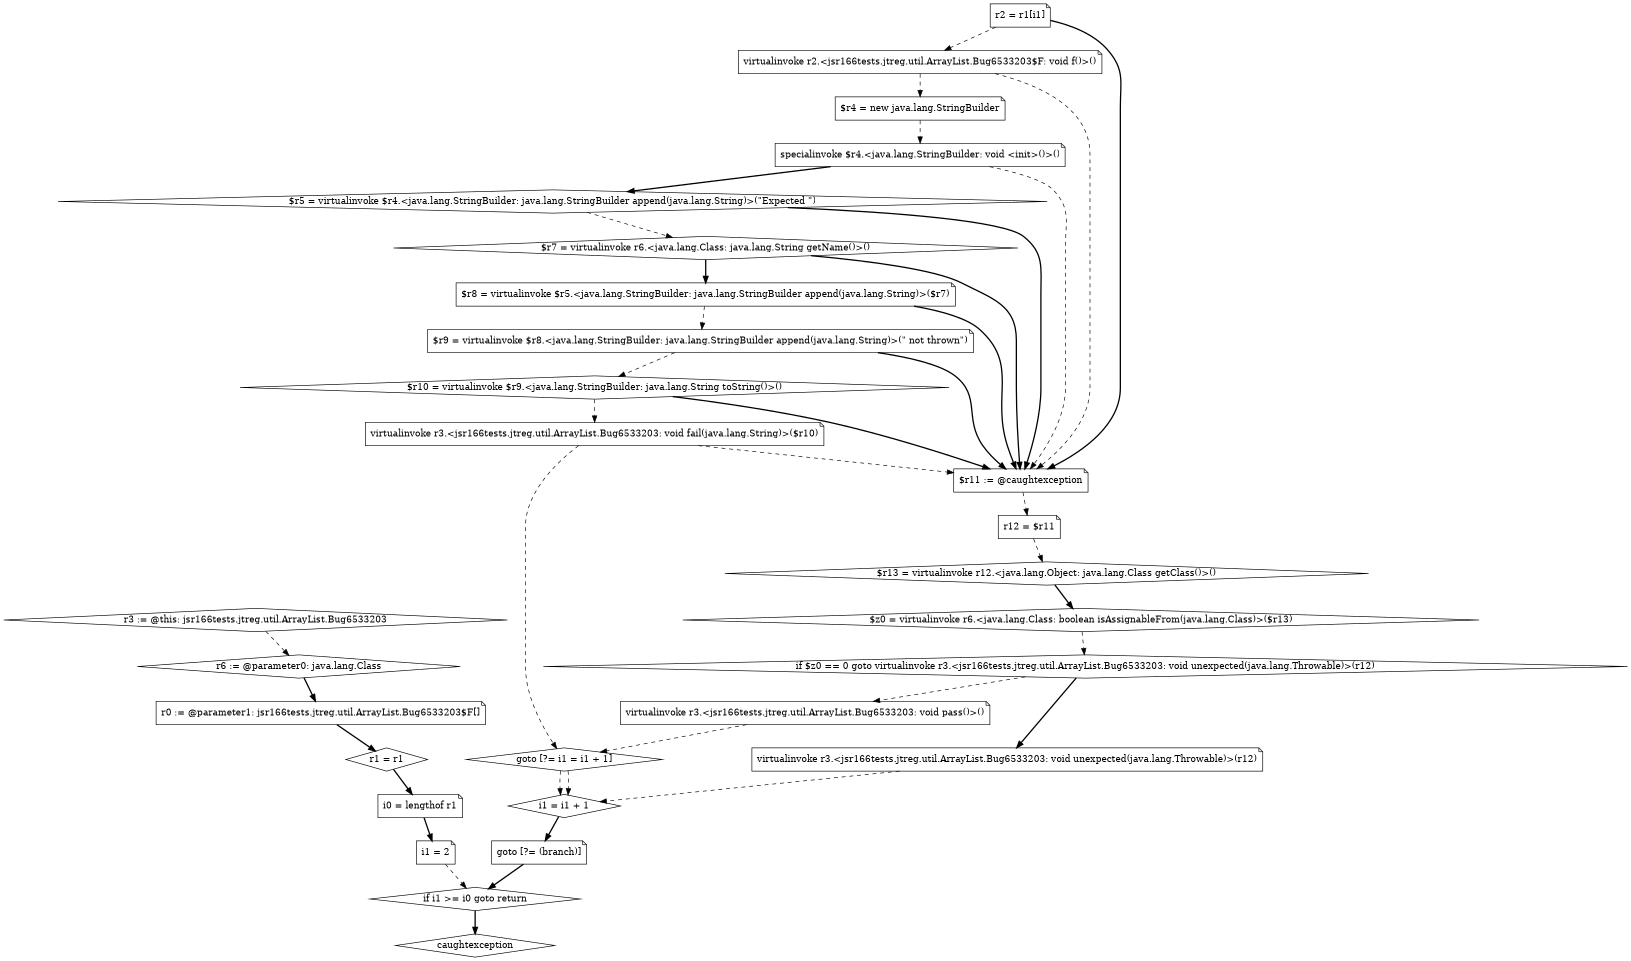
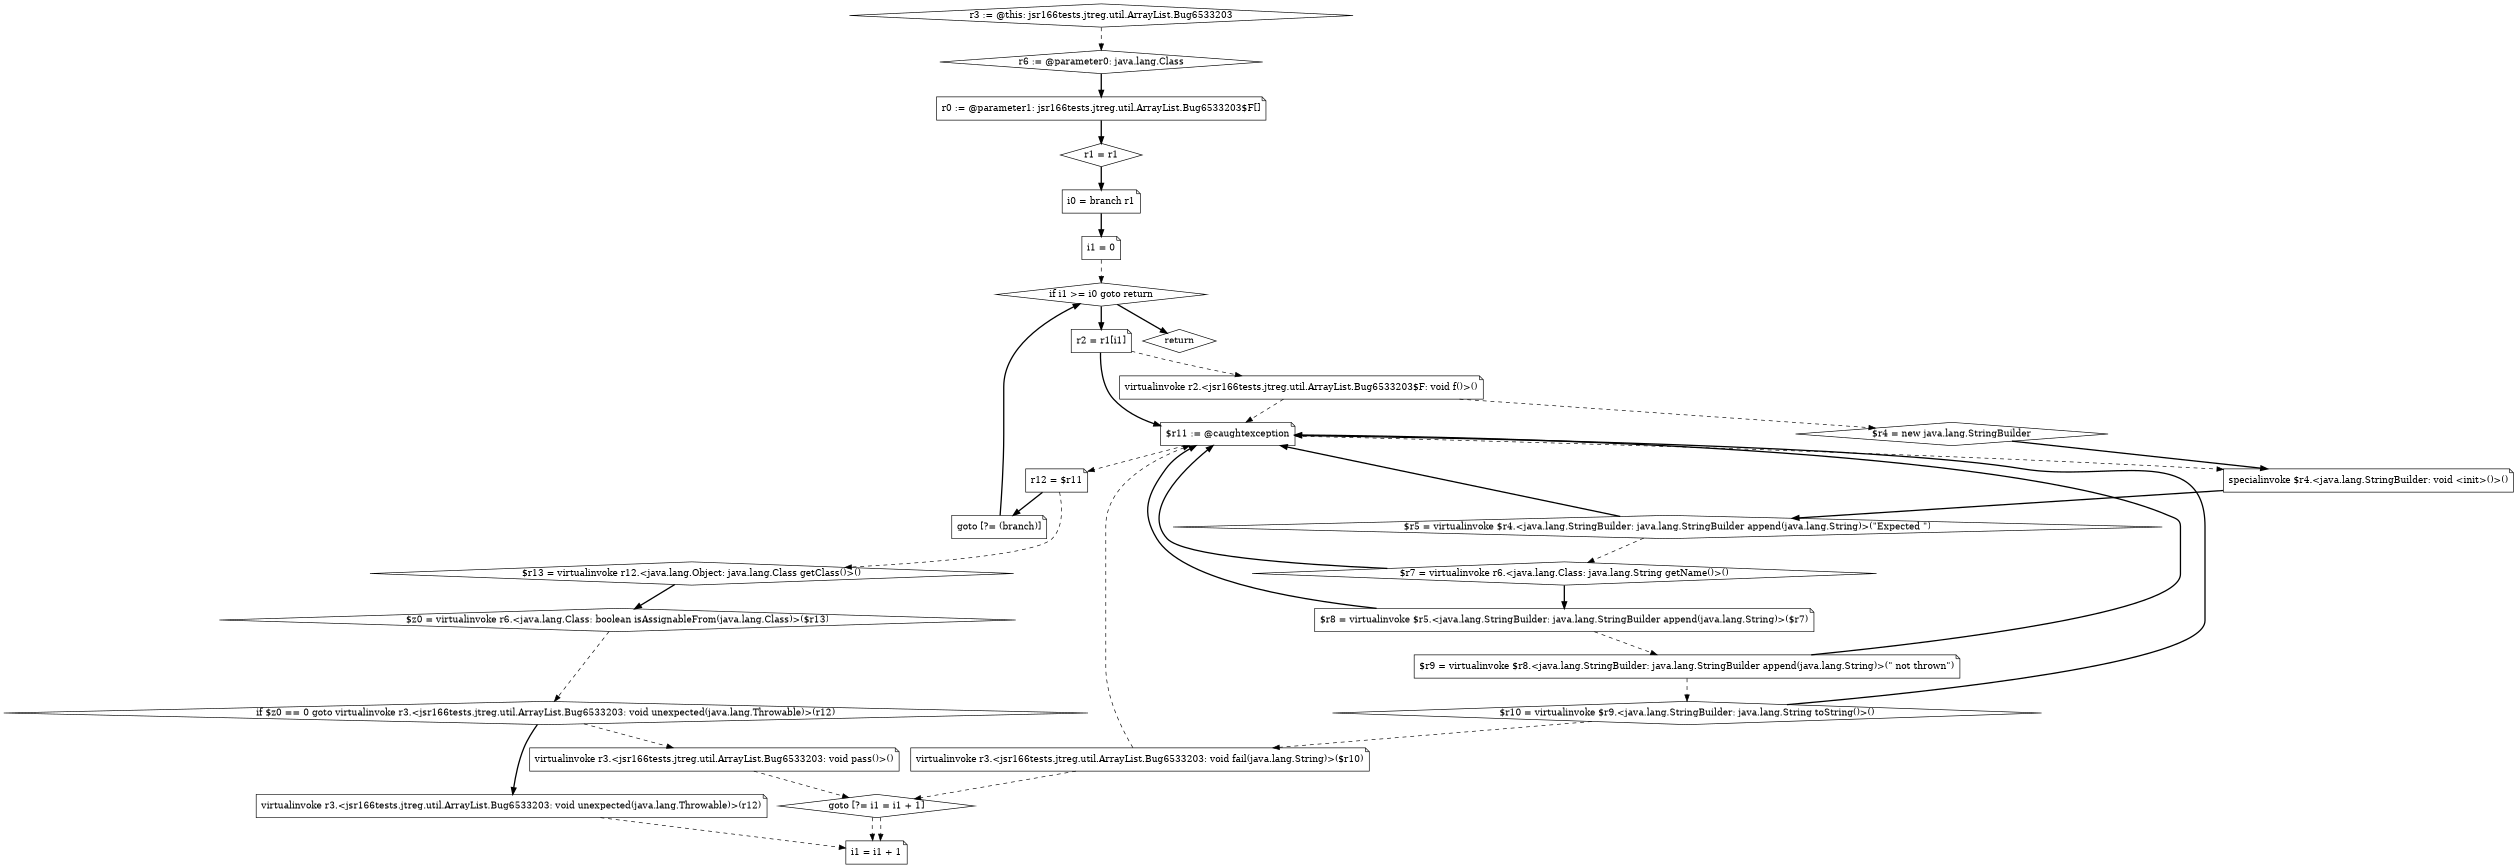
node "$r4 = new java.lang.StringBuilder": shape note -> diamond
edge "$r4 = new java.lang.StringBuilder" -> "specialinvoke $r4.<java.lang.StringBuilder: void <init>()>()": style dashed -> bold
edge "specialinvoke $r4.<java.lang.StringBuilder: void <init>()>()" -> "$r11 := @caughtexception": reversed
edge "if i1 >= i0 goto return" -> "r2 = r1[i1]": added
node "i0 = lengthof r1": label "i0 = lengthof r1" -> "i0 = branch r1"
node "i1 = i1 + 1": shape diamond -> note
edge "i1 = i1 + 1" -> "goto [?= (branch)]": now "r12 = $r11" -> "goto [?= (branch)]"
node "i1 = 2": label "i1 = 2" -> "i1 = 0"
node "caughtexception": label "caughtexception" -> "return"
